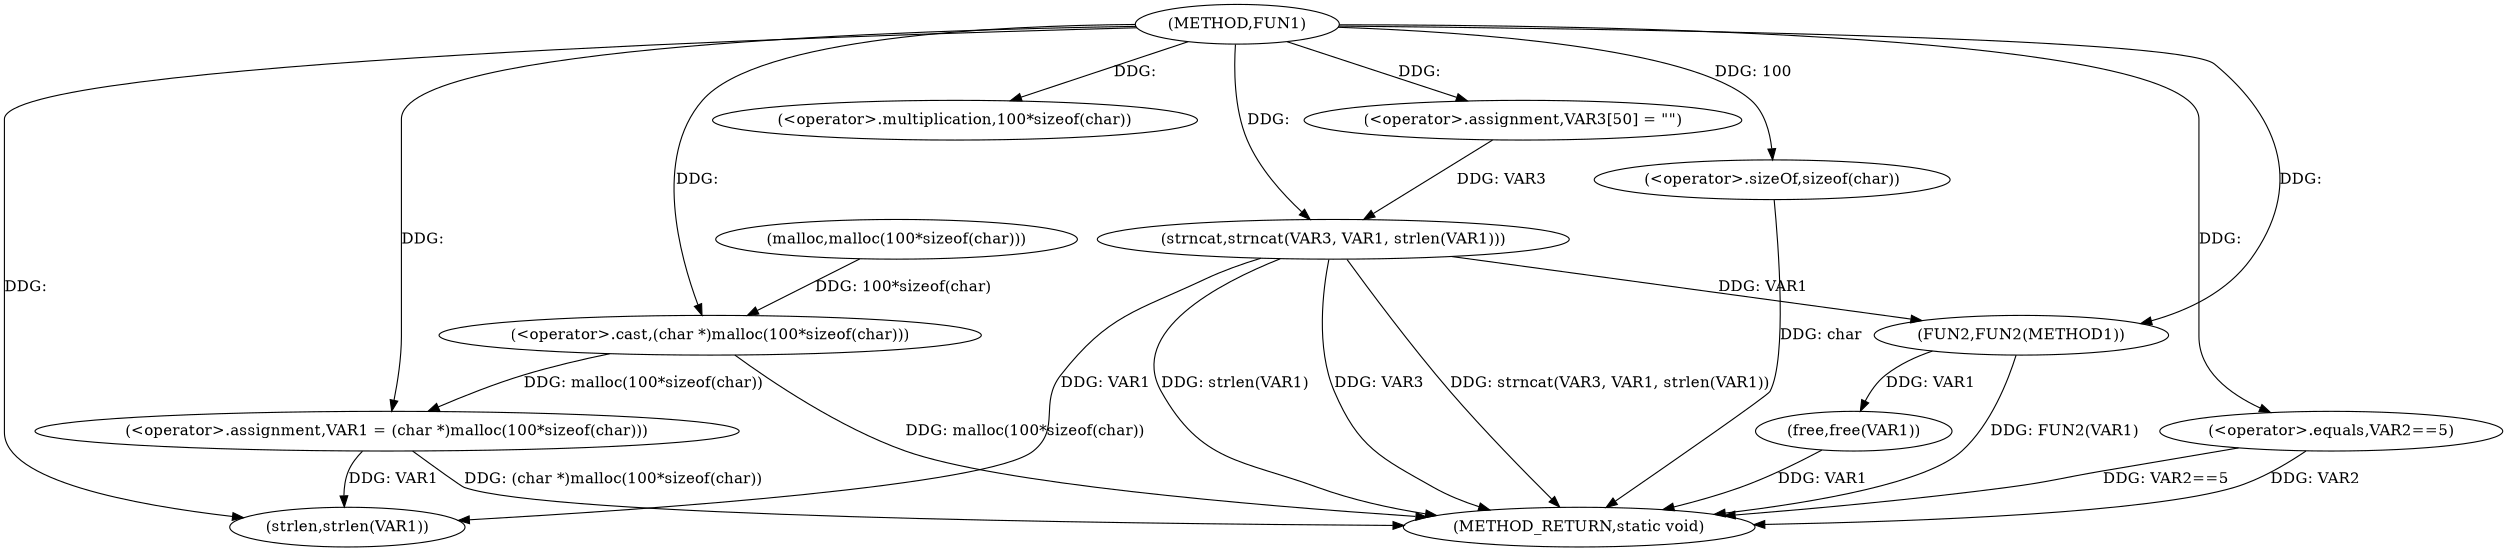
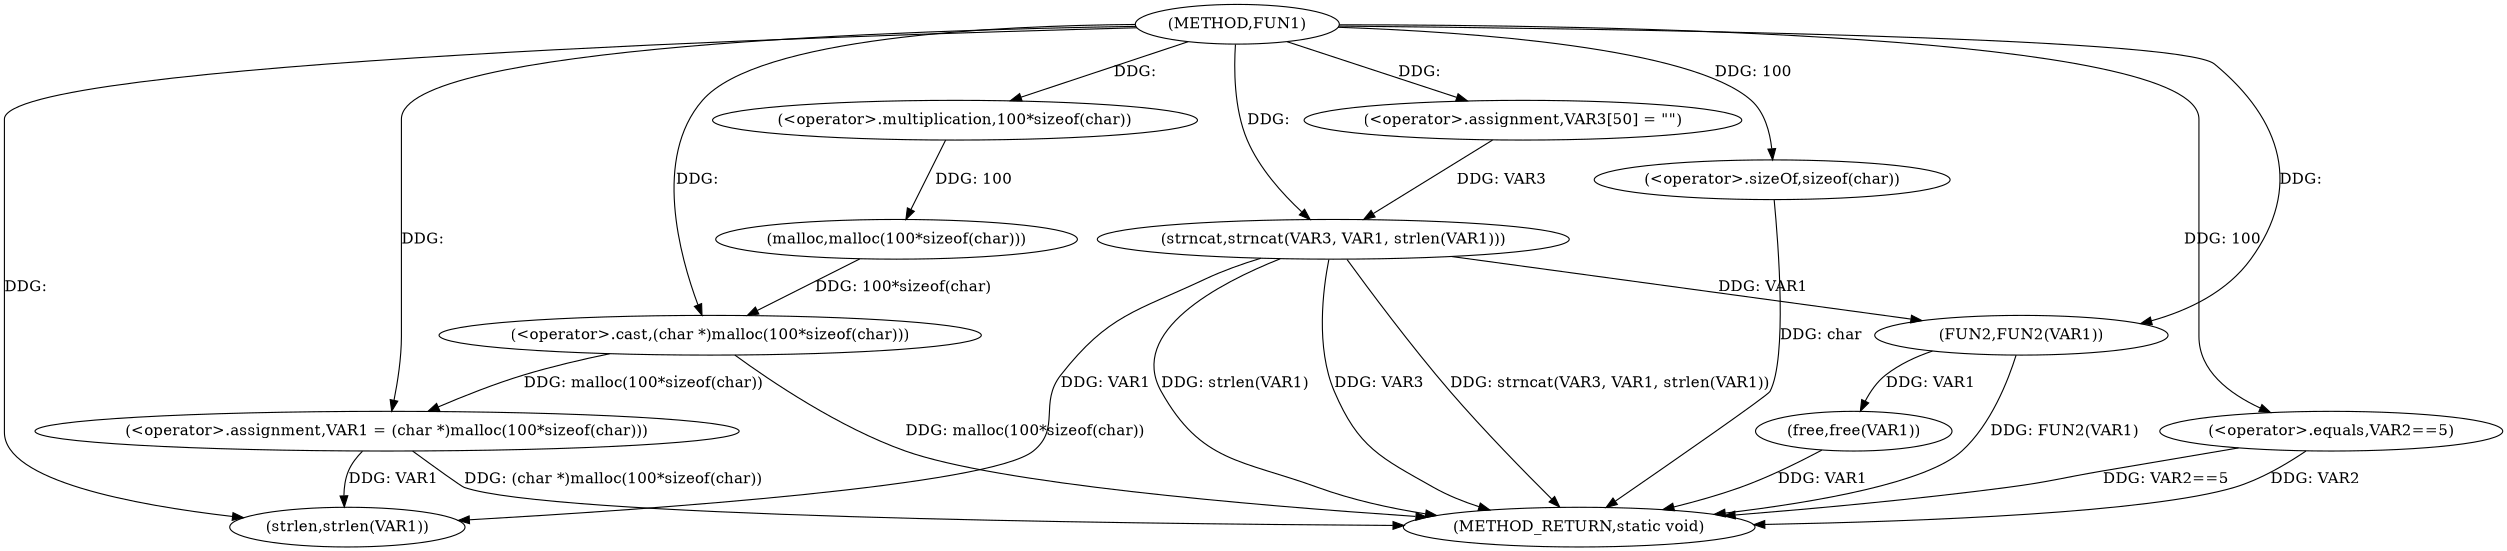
edge "(<operator>.multiplication,100*sizeof(char))" -> "(malloc,malloc(100*sizeof(char)))": added, label "DDG: 100"
edge "(METHOD,FUN1)" -> "(<operator>.equals,VAR2==5)": label "DDG: " -> "DDG: 100"
node "(FUN2,FUN2(METHOD1))": label "(FUN2,FUN2(METHOD1))" -> "(FUN2,FUN2(VAR1))"
